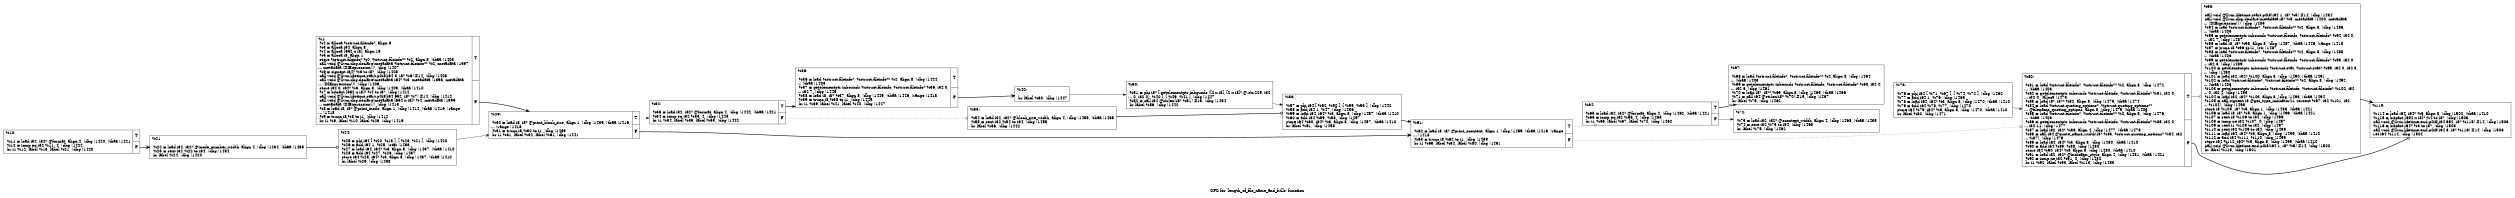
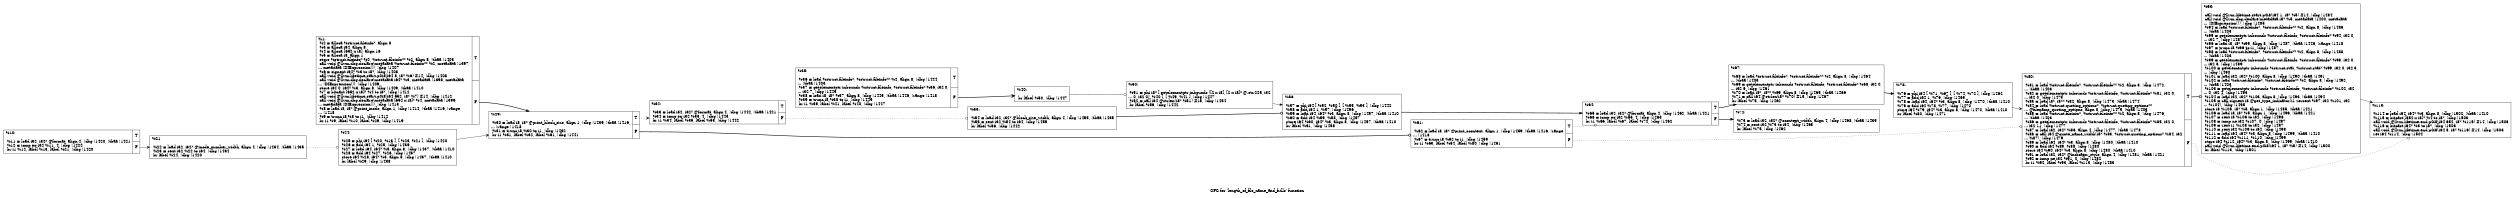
node "%93:": text "%97 = trunc i8 %96 to i1, !str !1487" -> "%97 = trunc i8 %96 to i1, !dbg !1487"
edge "%67:" -> "%75:": added
edge "%40:" -> "%50:": arrowhead normal -> odot
edge "%80:" -> "%93:": style solid -> bold
node "%80:": text "... i32 0, !alloca !1473" -> "... i32 0, !dbg !1473"
edge "%93:" -> "%113:": style bold -> solid
edge "%32:" -> "%35:": removed
node "%56:": text "%58 = add i64 1, %47, !dbg !1456" -> "%58 = add i64 1, %57, !dbg !1456"
edge "%29:" -> "%32:": arrowhead normal -> vee
edge "%64:" -> "%72:": style solid -> bold
edge "%56:" -> "%61:": now "%56:" -> "%64:"
node "%29:": text "%31 = trunc i8 %30 to i1, !dbg !1439" -> "%31 = trunc i8 %30 to i1, !dbg !1432"
edge "%29:" -> "%61:": arrowhead vee -> odot
node "%61:": text "%63 = trunc i8 %62 to i1, !dbg !1459" -> "%67 = trunc i8 %62 to i1, !dbg !1459"
node "%24:": text "%26 = add i64 1, %25, !stat !1436" -> "%26 = add i64 1, %25, !dbg !1436"
edge "%10:" -> "%21:": style bold -> solid
edge "%21:" -> "%24:": style bold -> dotted
edge "%80:" -> "%113:": style bold -> dotted
